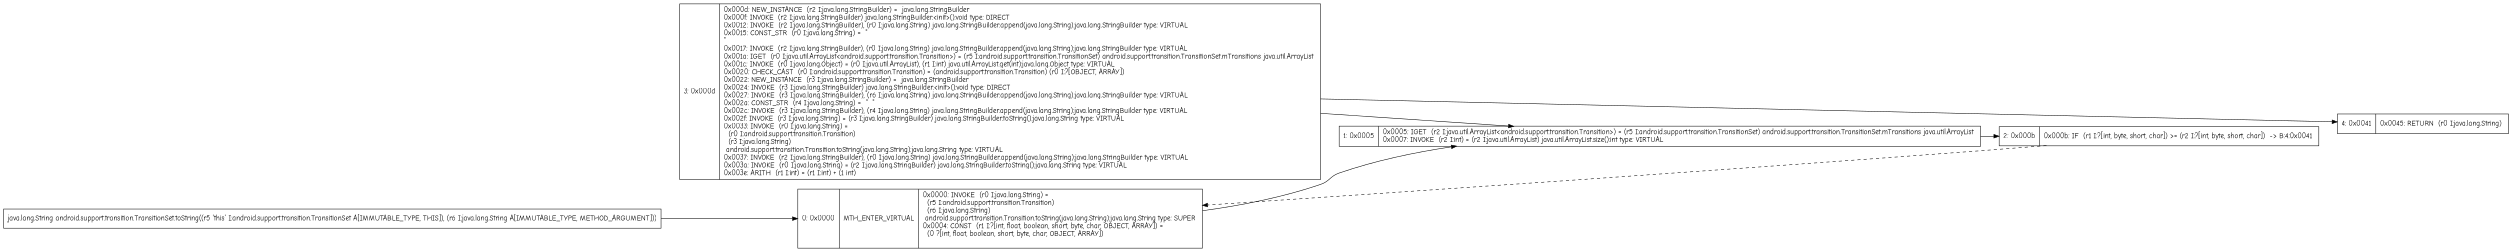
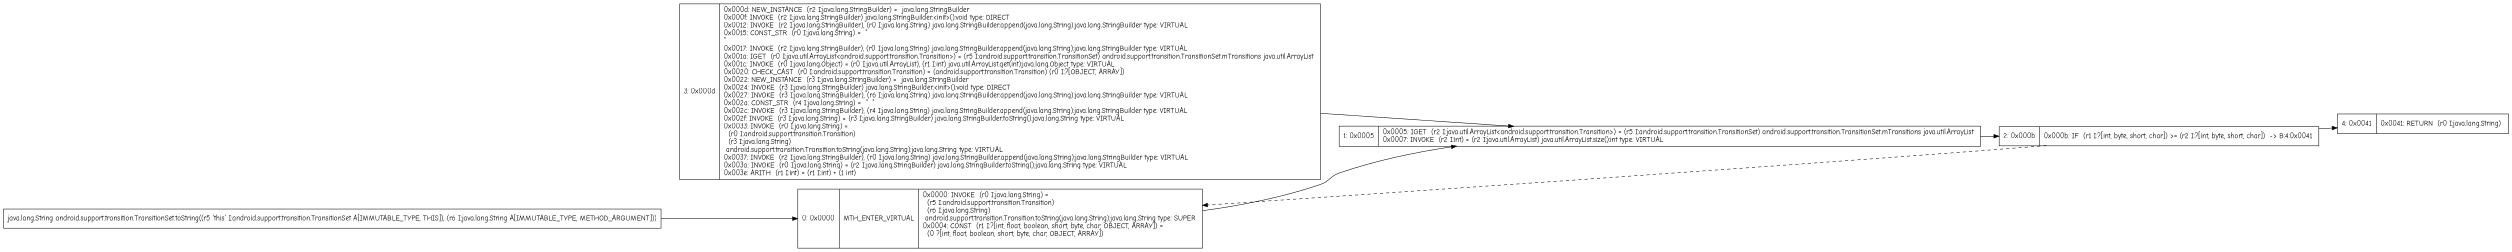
edge "3: 0x000d" -> "4: 0x0041": now "2: 0x000b" -> "4: 0x0041"
node "4: 0x0041": text "0x0045: RETURN  (r0 I:java.lang.String)" -> "0x0041: RETURN  (r0 I:java.lang.String)"
